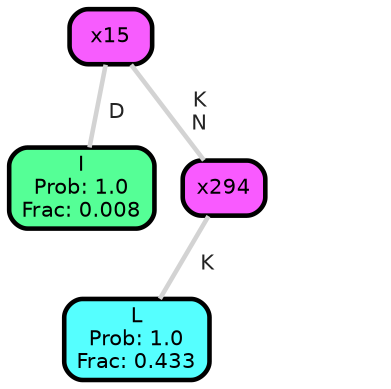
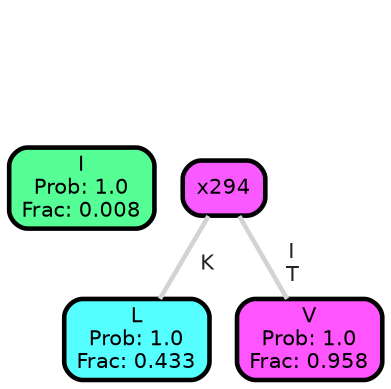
node "x15": removed
node "V Prob: 1.0 Frac: 0.958": added
